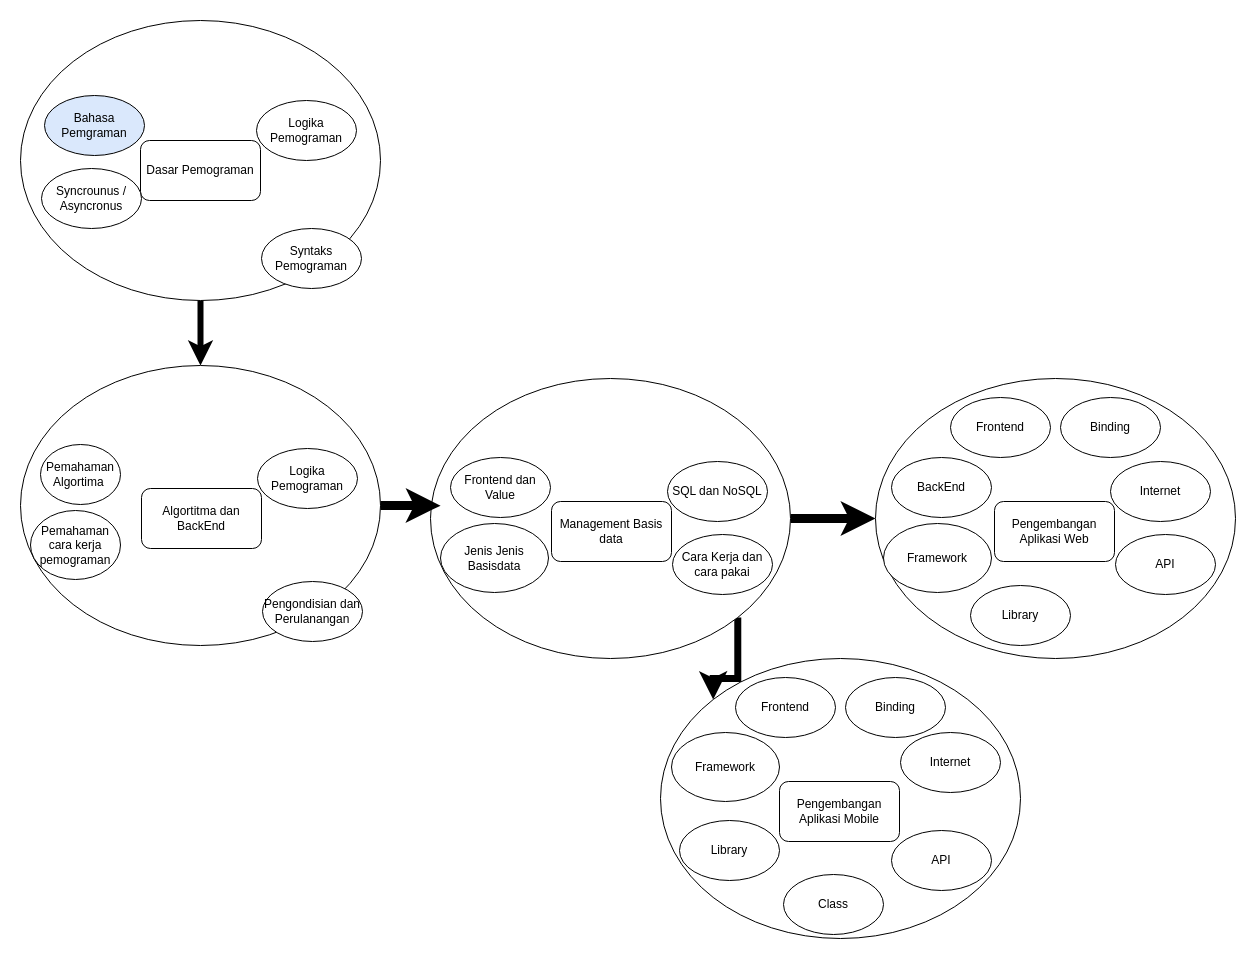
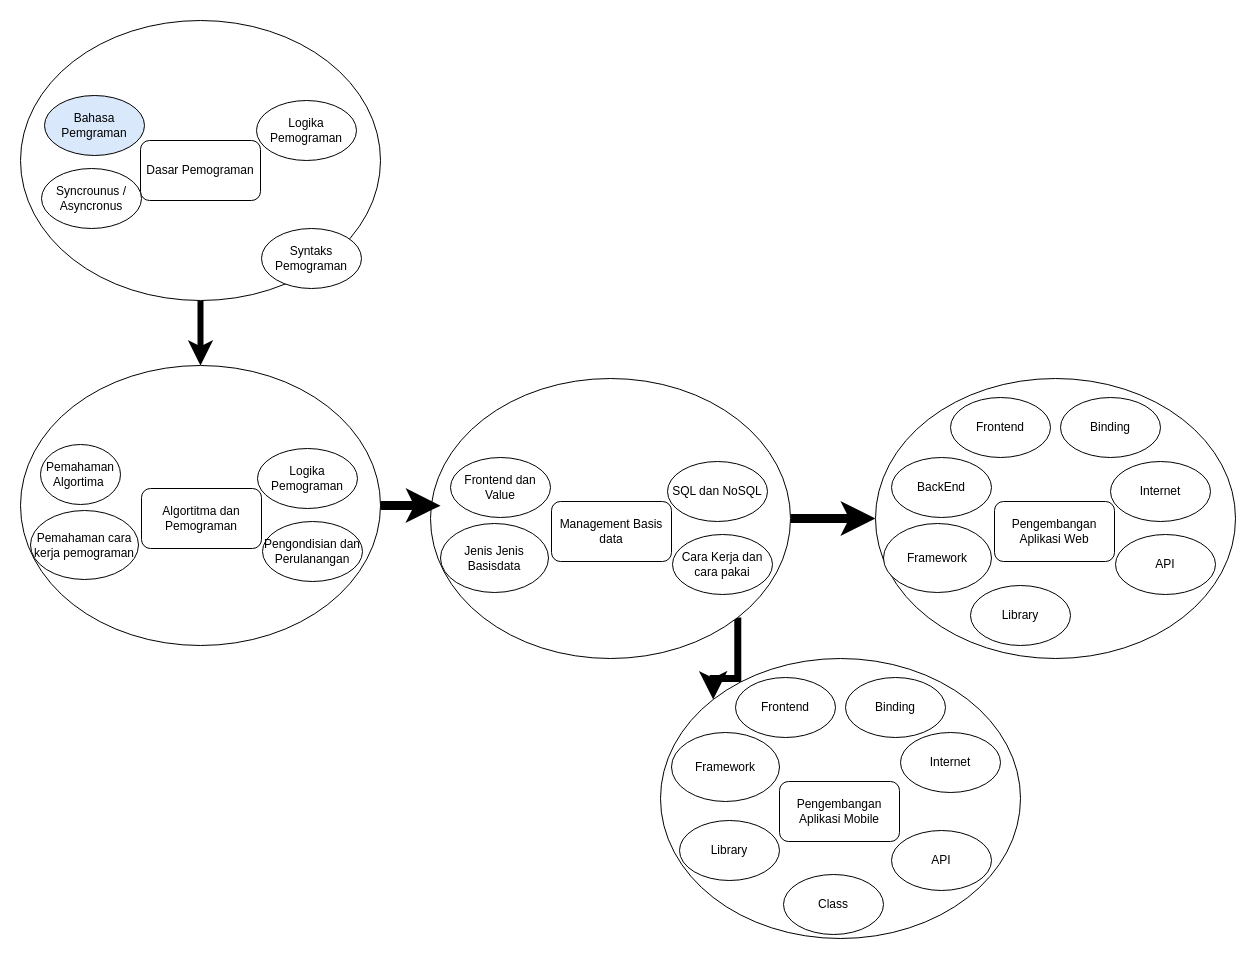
node "Algortitma dan BackEnd": label "Algortitma dan BackEnd" -> "Algortitma dan Pemograman"
node "Pemahaman cara kerja pemograman": size 90x69 -> 108x69
node "Pengondisian dan Perulanangan": moved (313, 612) -> (313, 552)
